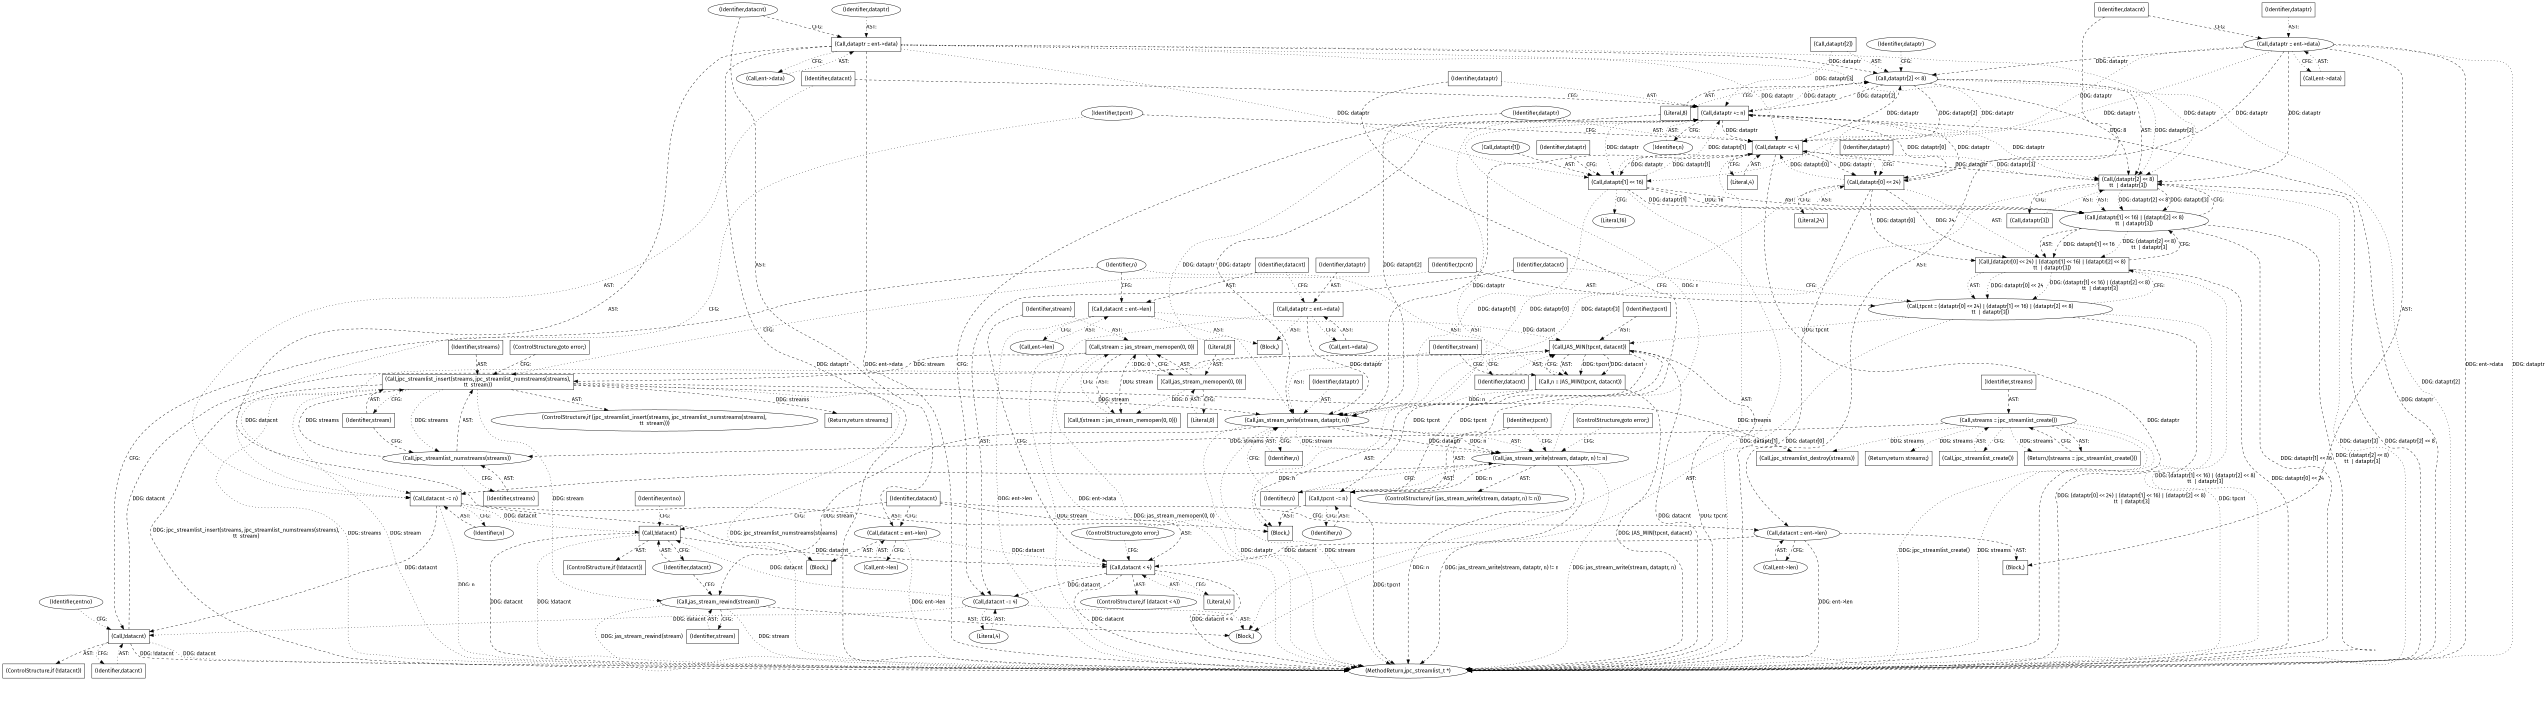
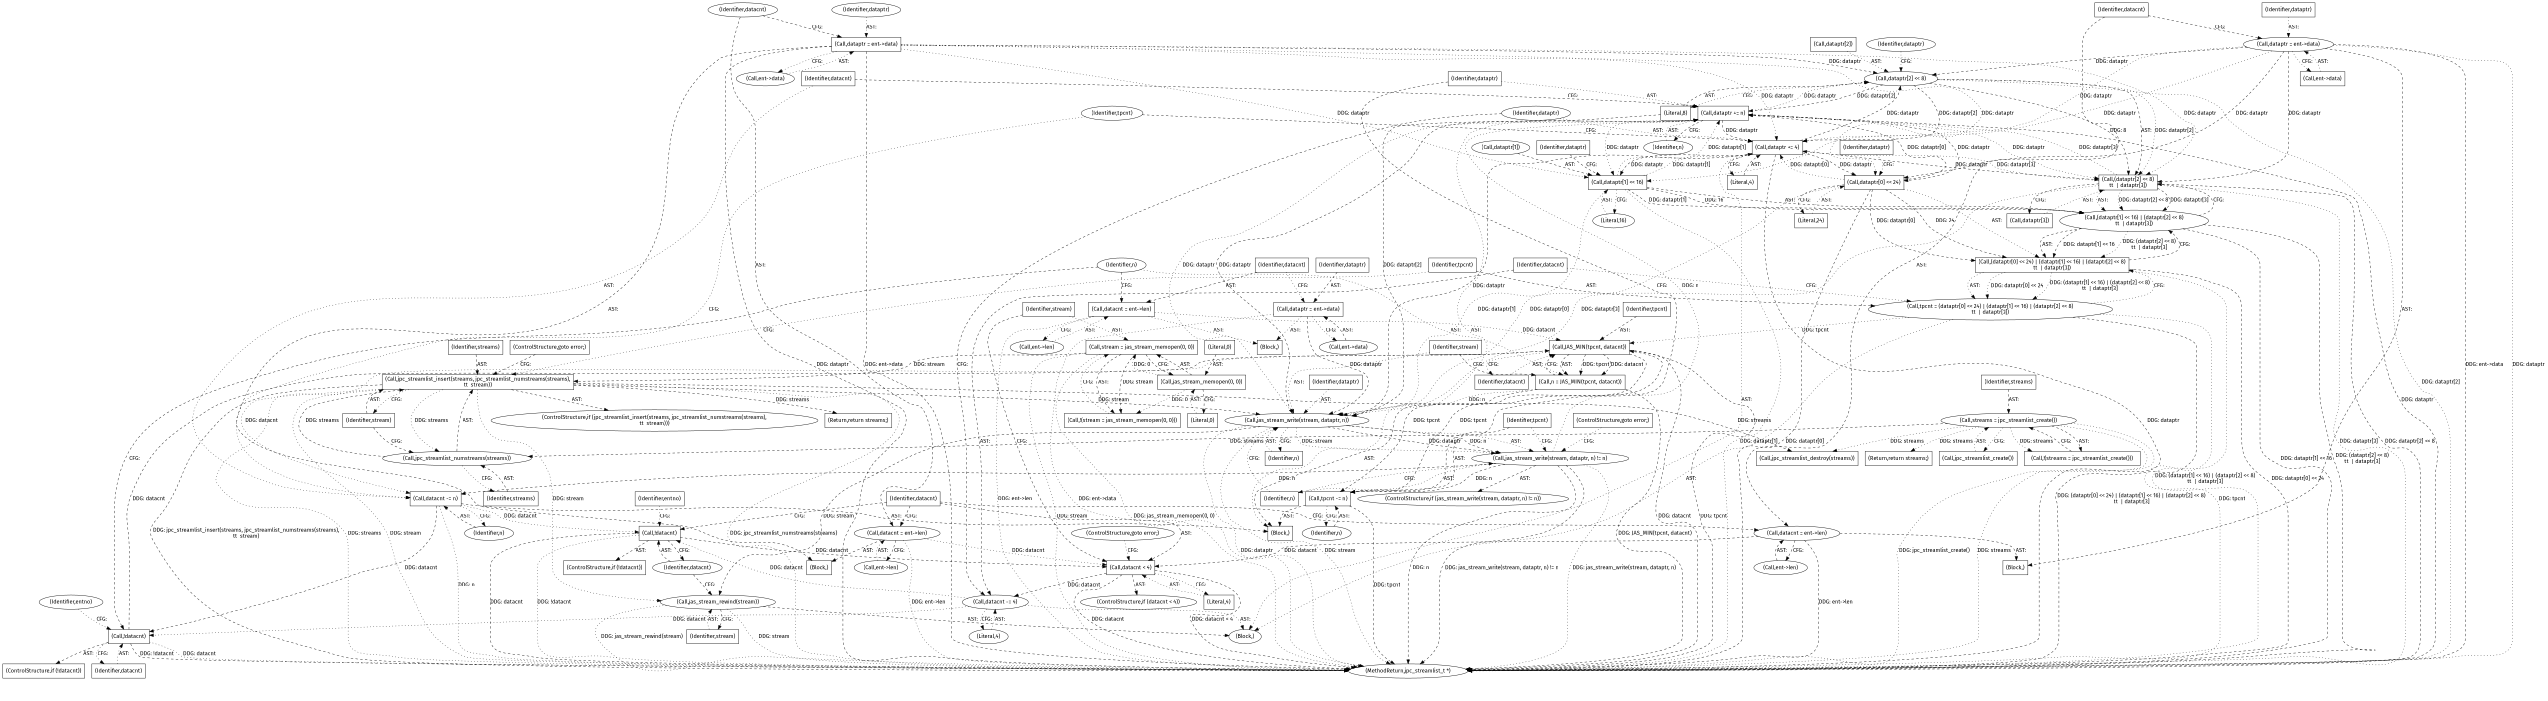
edge "(Call,dataptr[2])" -> "(Call,dataptr += n)": now "(Call,(dataptr[2] << 8) tt  | dataptr[3])" -> "(Call,dataptr += n)"
edge "(Literal,16)" -> "(Call,dataptr[1] << 16)": added, label "AST:"
node "(Return,!(streams = jpc_streamlist_create()))": label "(Return,!(streams = jpc_streamlist_create()))" -> "(Call,!(streams = jpc_streamlist_create()))"
